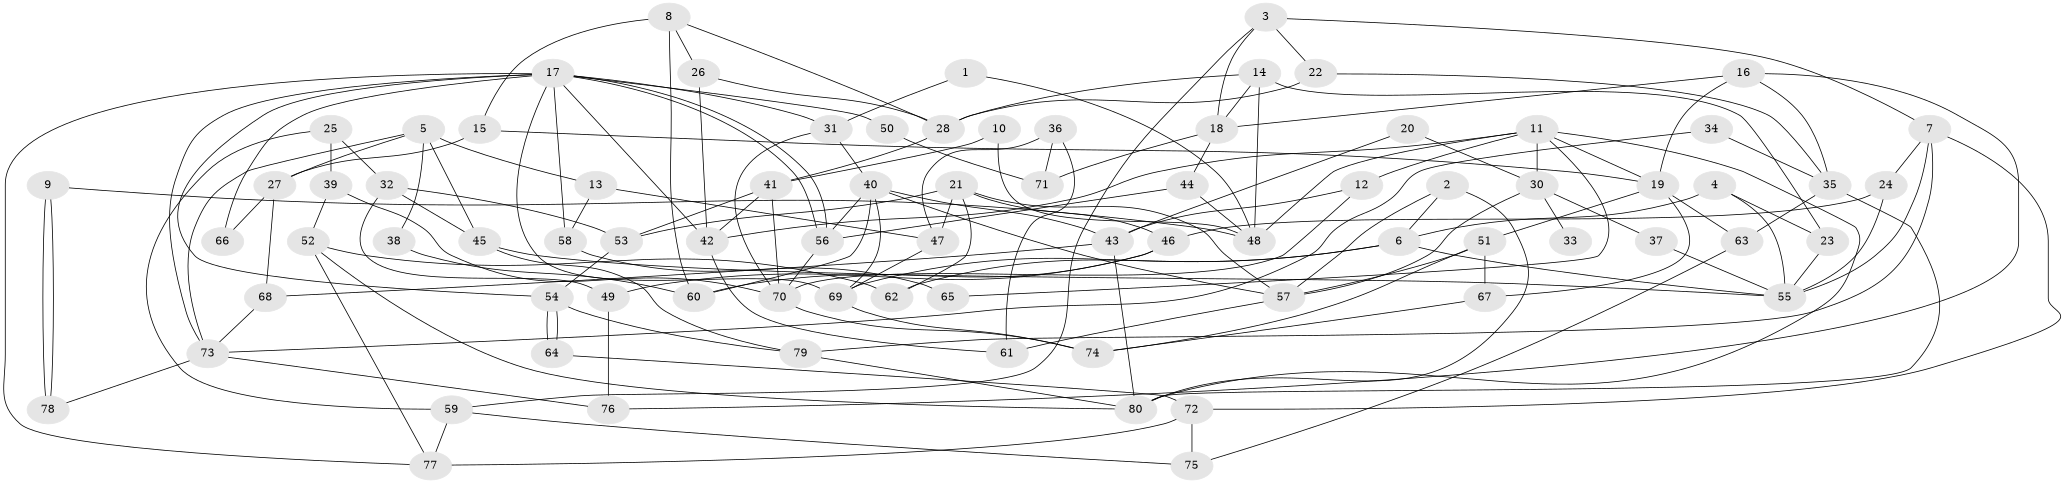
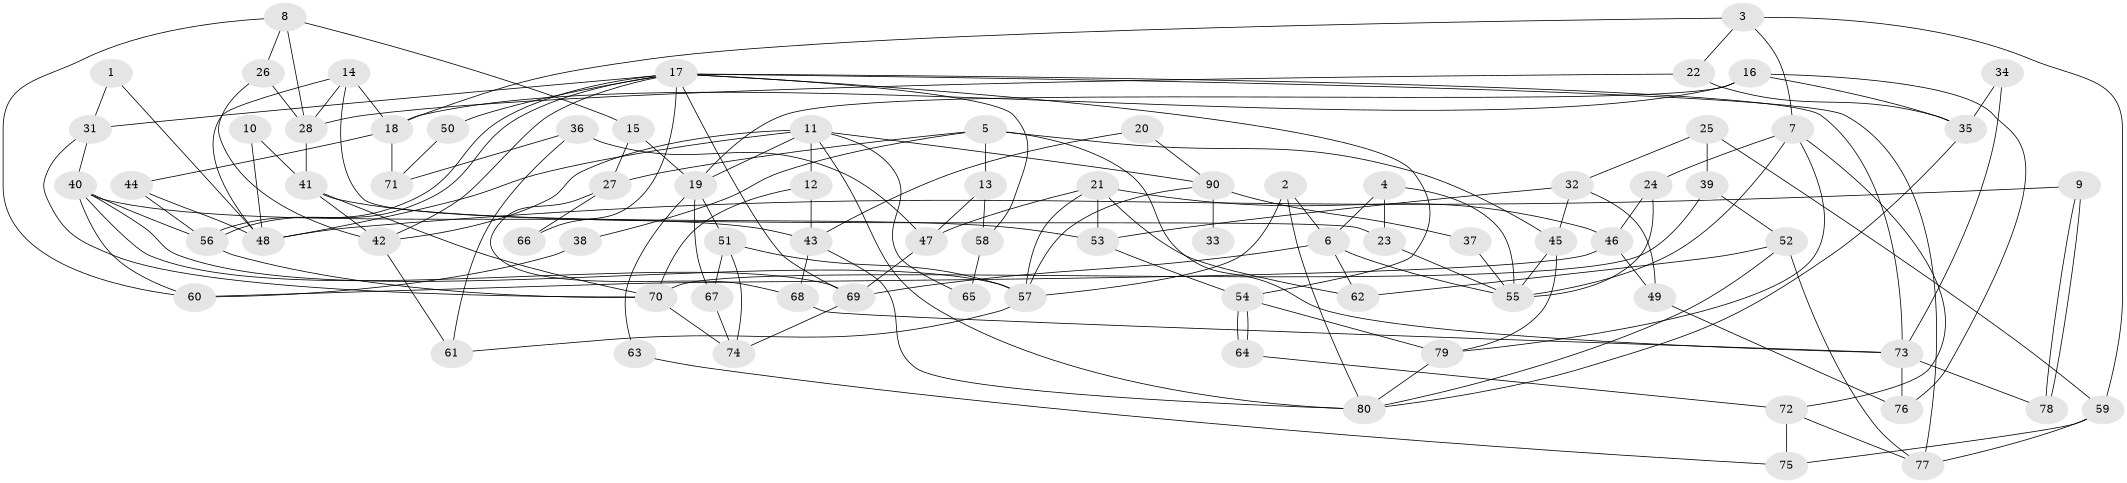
node "30": label "30" -> "90"
edge "35" -- "63": removed
